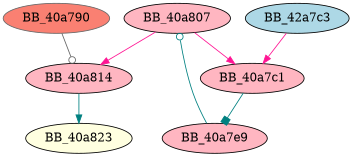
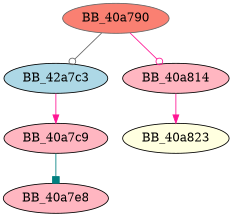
node "BB_40a807": removed
edge "BB_40a790" -> "BB_40a814": color gray40 -> deeppink
edge "BB_40a790" -> "BB_42a7c3": added
node "BB_40a7c1": label "BB_40a7c1" -> "BB_40a7c9"
edge "BB_40a814" -> "BB_40a823": color teal -> deeppink
node "BB_40a7e9": label "BB_40a7e9" -> "BB_40a7e8"
